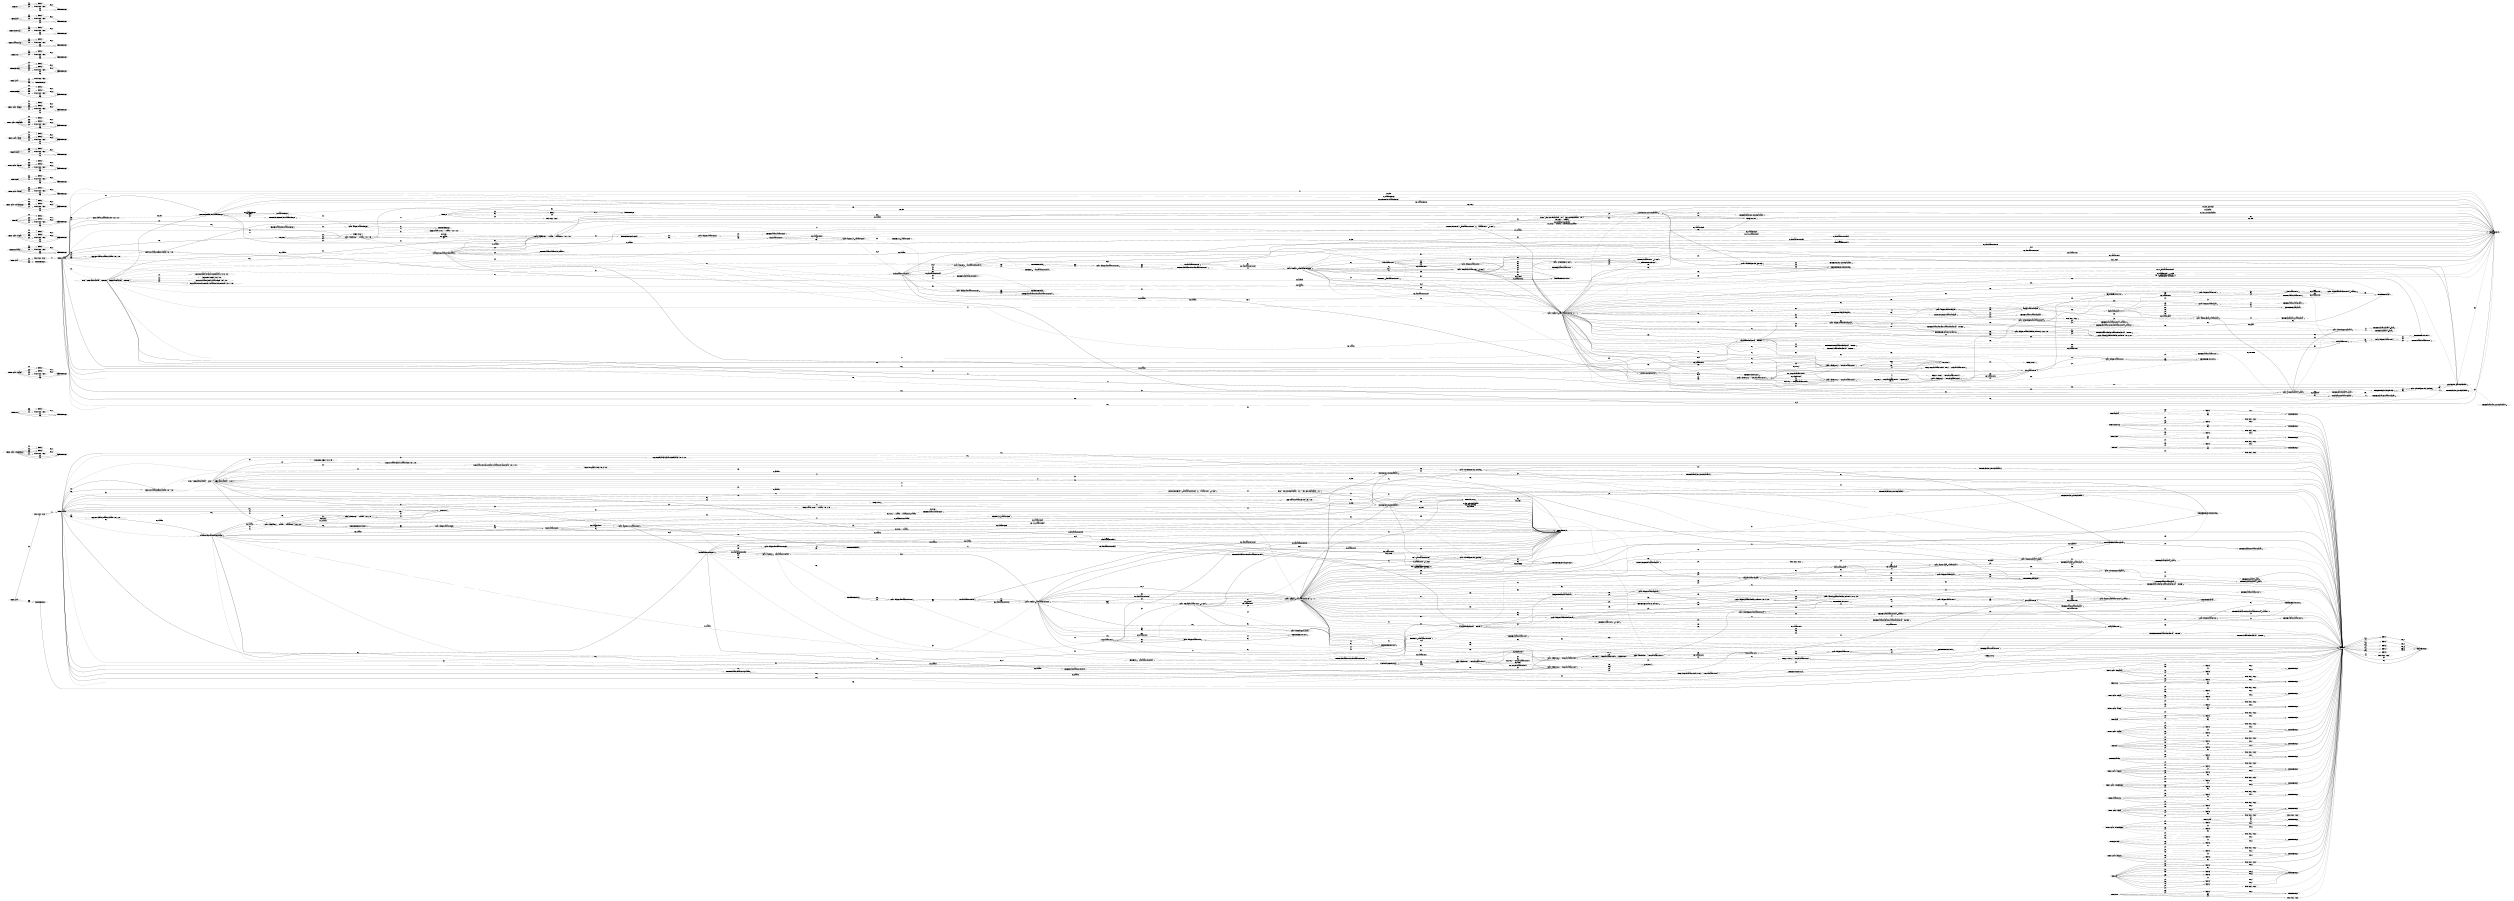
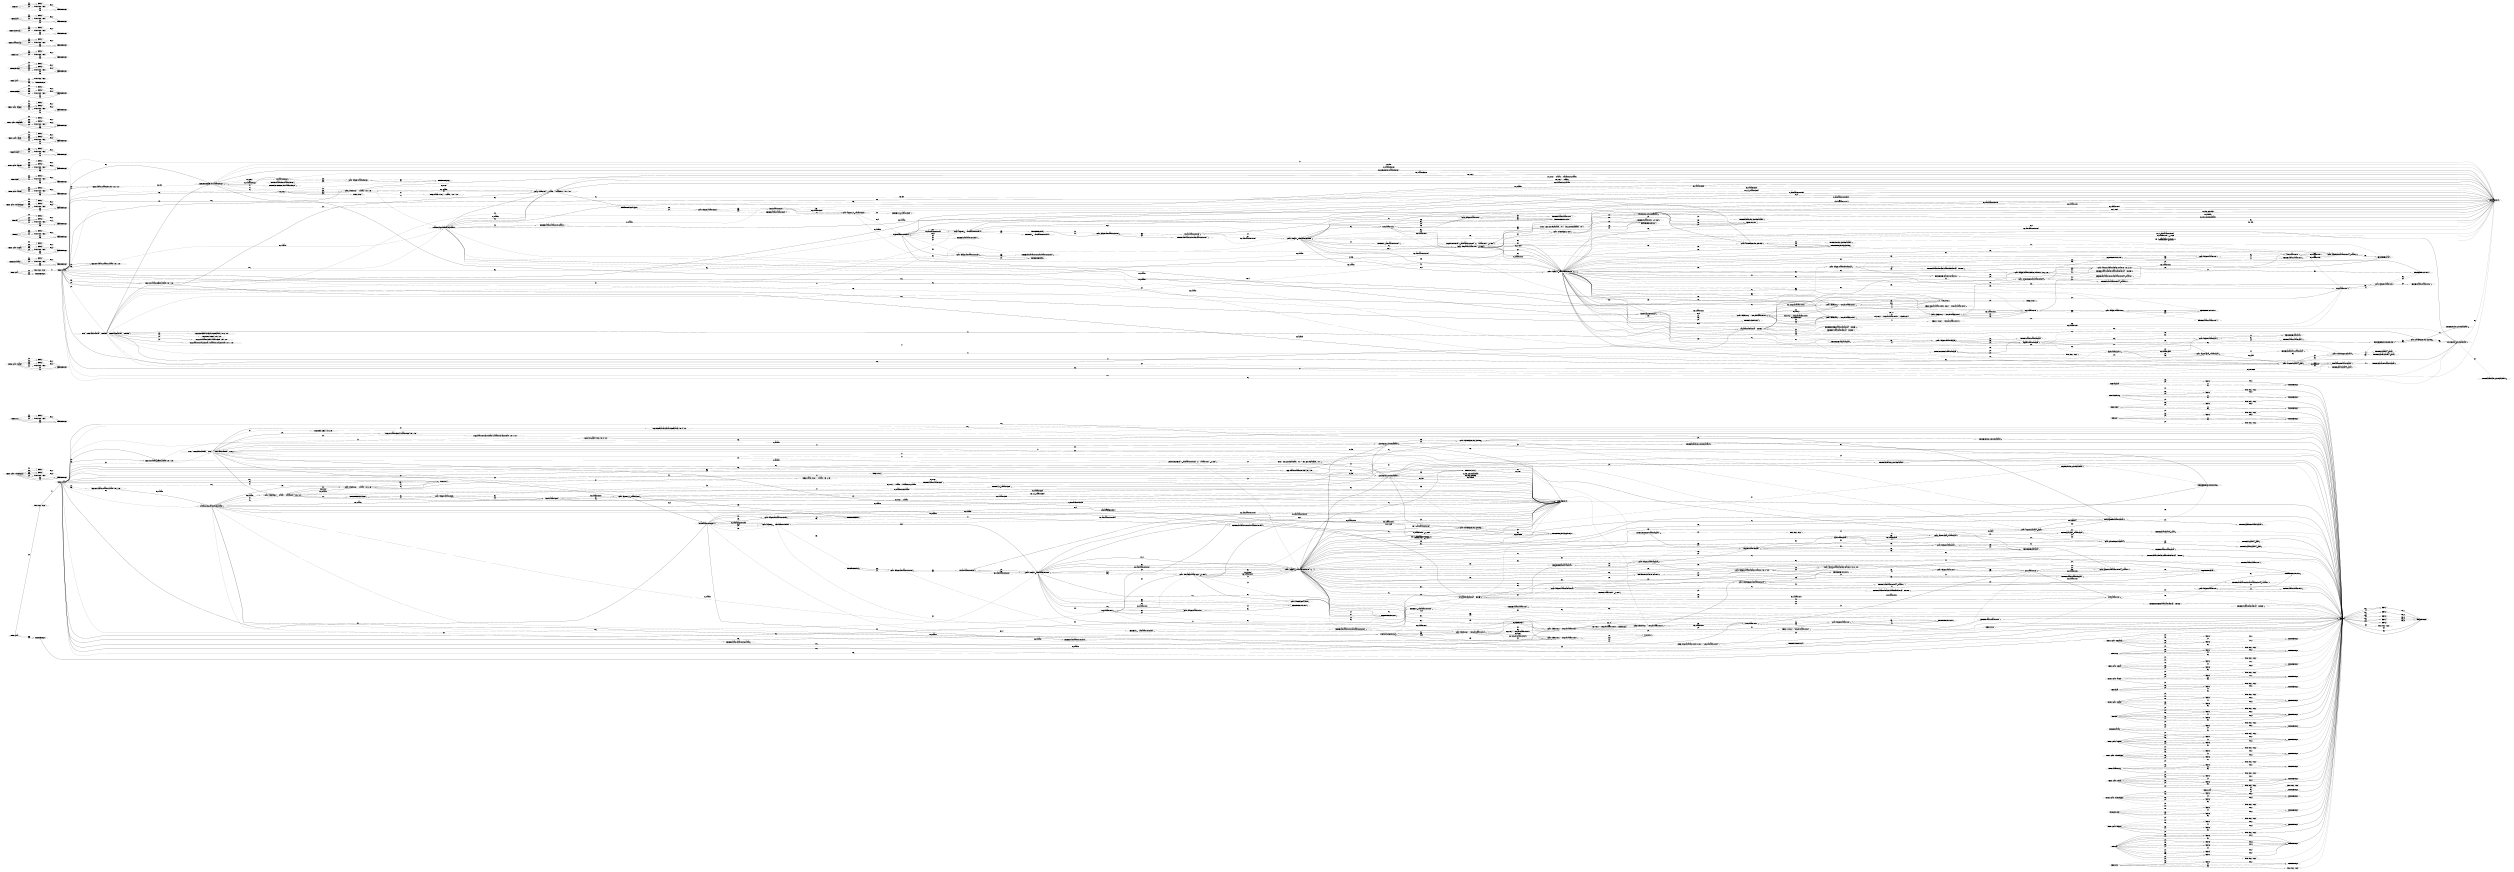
edge "(<operator>.fieldAccess,invalidation_client_.get)" -> "(METHOD,get)": now "(<operator>.fieldAccess,invalidation_client_.get)" -> "(get,invalidation_client_.get())"
